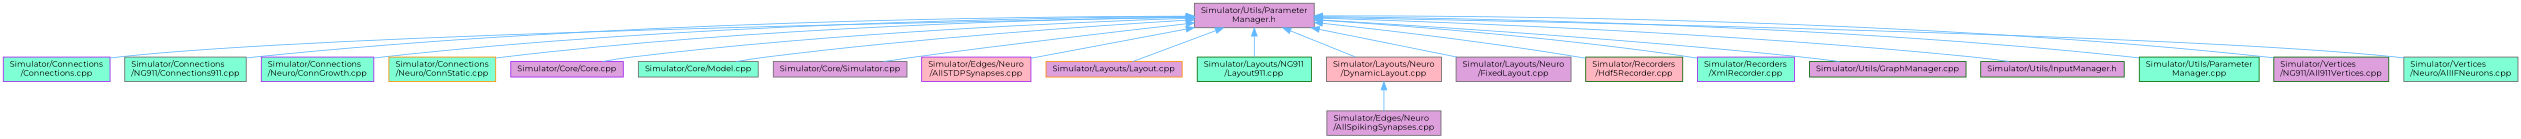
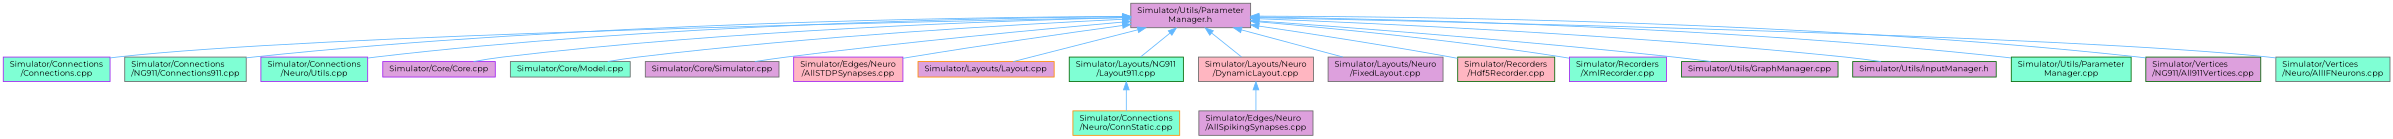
edge "Simulator/Connections /Neuro/ConnStatic.cpp" -> "Simulator/Utils/Parameter Manager.h": now "Simulator/Connections /Neuro/ConnStatic.cpp" -> "Simulator/Layouts/NG911 /Layout911.cpp"
node "Simulator/Connections /Neuro/ConnGrowth.cpp": label "Simulator/Connections /Neuro/ConnGrowth.cpp" -> "Simulator/Connections /Neuro/Utils.cpp"
